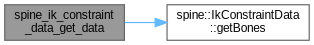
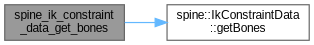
node "spine_ik_constraint _data_get_data": label "spine_ik_constraint _data_get_data" -> "spine_ik_constraint _data_get_bones"
